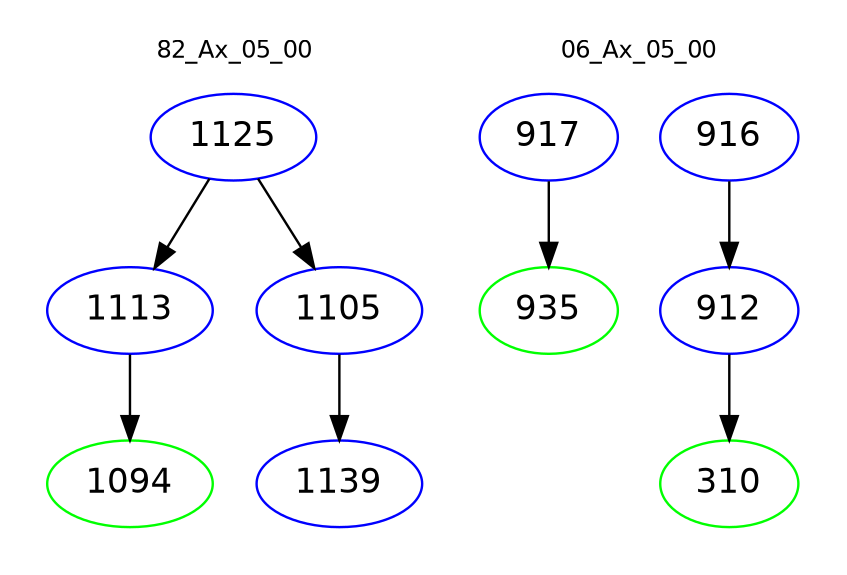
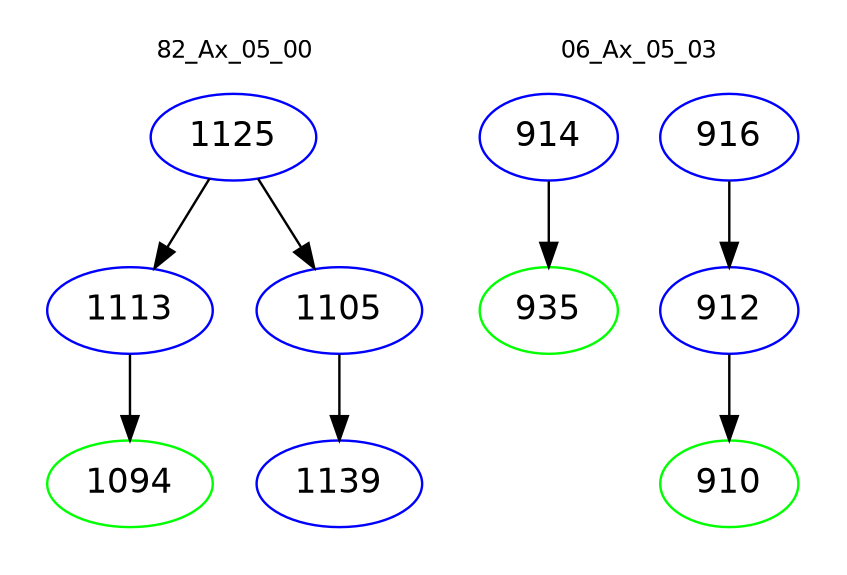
cluster "06_Ax_05_00": label "06_Ax_05_00" -> "06_Ax_05_03"
node "917": label "917" -> "914"
node "310": label "310" -> "910"
